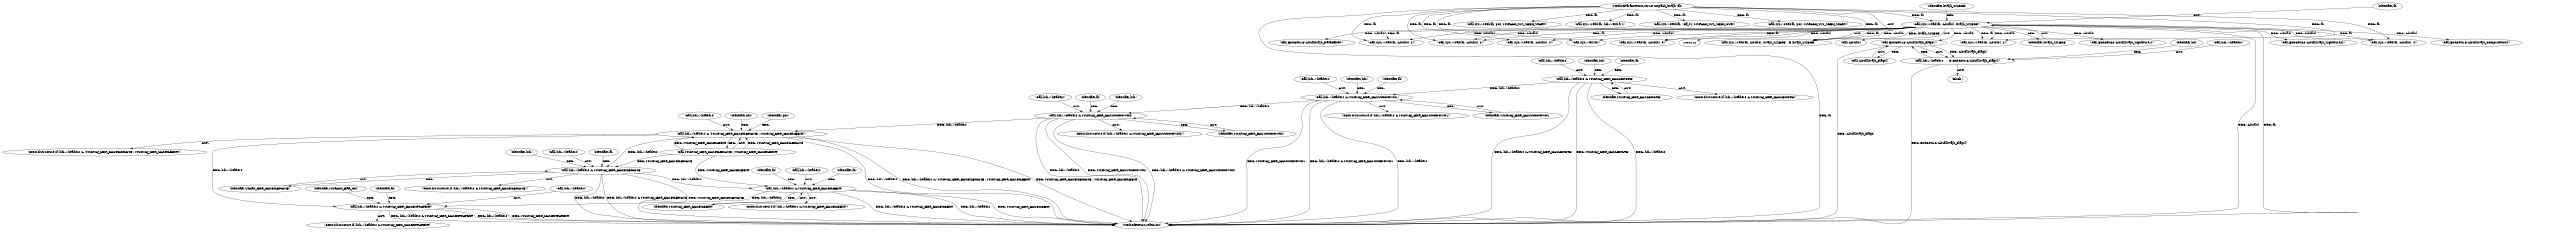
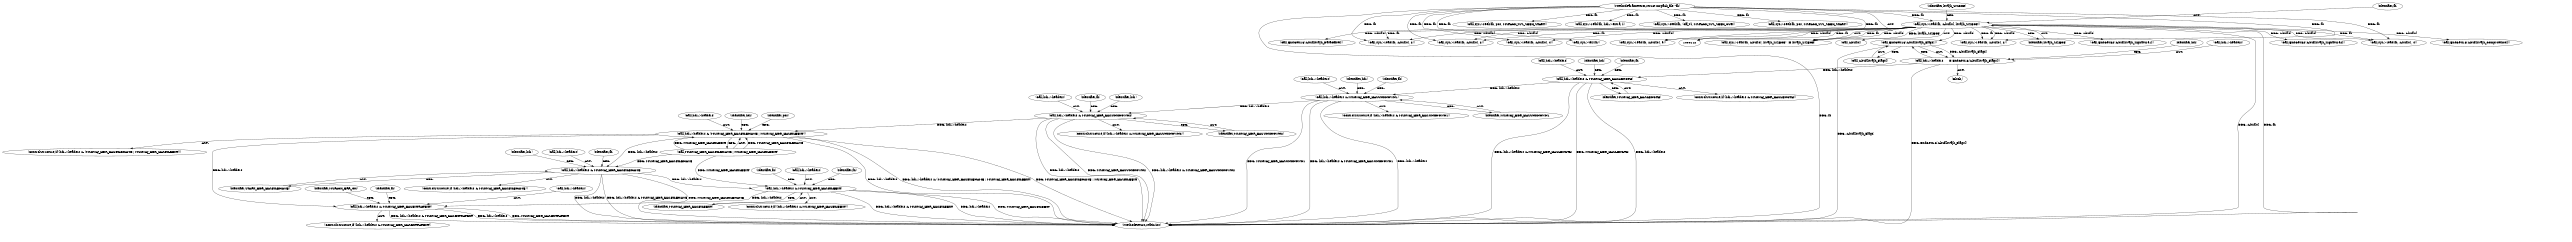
node "(MethodParameterIn,struct mspack_kwajh *fh)": label "(MethodParameterIn,struct mspack_kwajh *fh)" -> "(MethodParameterIn,struct mspack_file *fh)"
edge "(Call,sys->read(fh, &buf[0], kwajh_SIZEOF))" -> "(Call,sys->tell(fh))": now "(Call,sys->read(fh, &buf[0], kwajh_SIZEOF))" -> "1000112"
edge "(Call,hdr->headers      = EndGetI16(&buf[kwajh_Flags]))" -> "(Call,hdr->headers & MSKWAJ_HDR_HASLENGTH)": added, label "DDG: hdr->headers"
